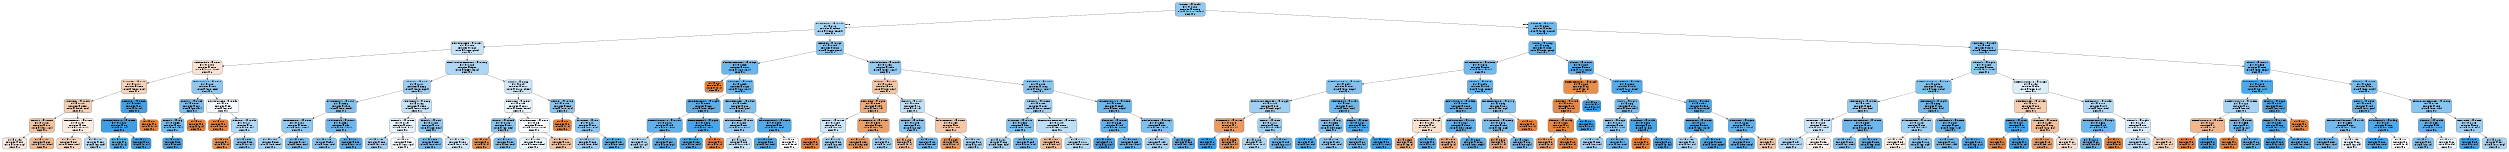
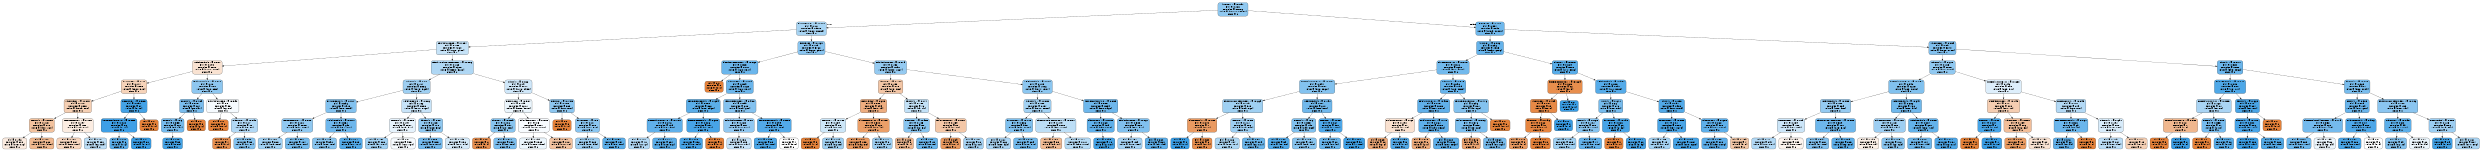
node "gini = 0.285 samples = 689 value = [187, 901] class = 1": removed
node "gini = 0.322 samples = 325 value = [101, 400] rate = 1": label "gini = 0.322 samples = 325 value = [101, 400] rate = 1" -> "gini = 0.322 samples = 325 value = [101, 400] class = 1"
